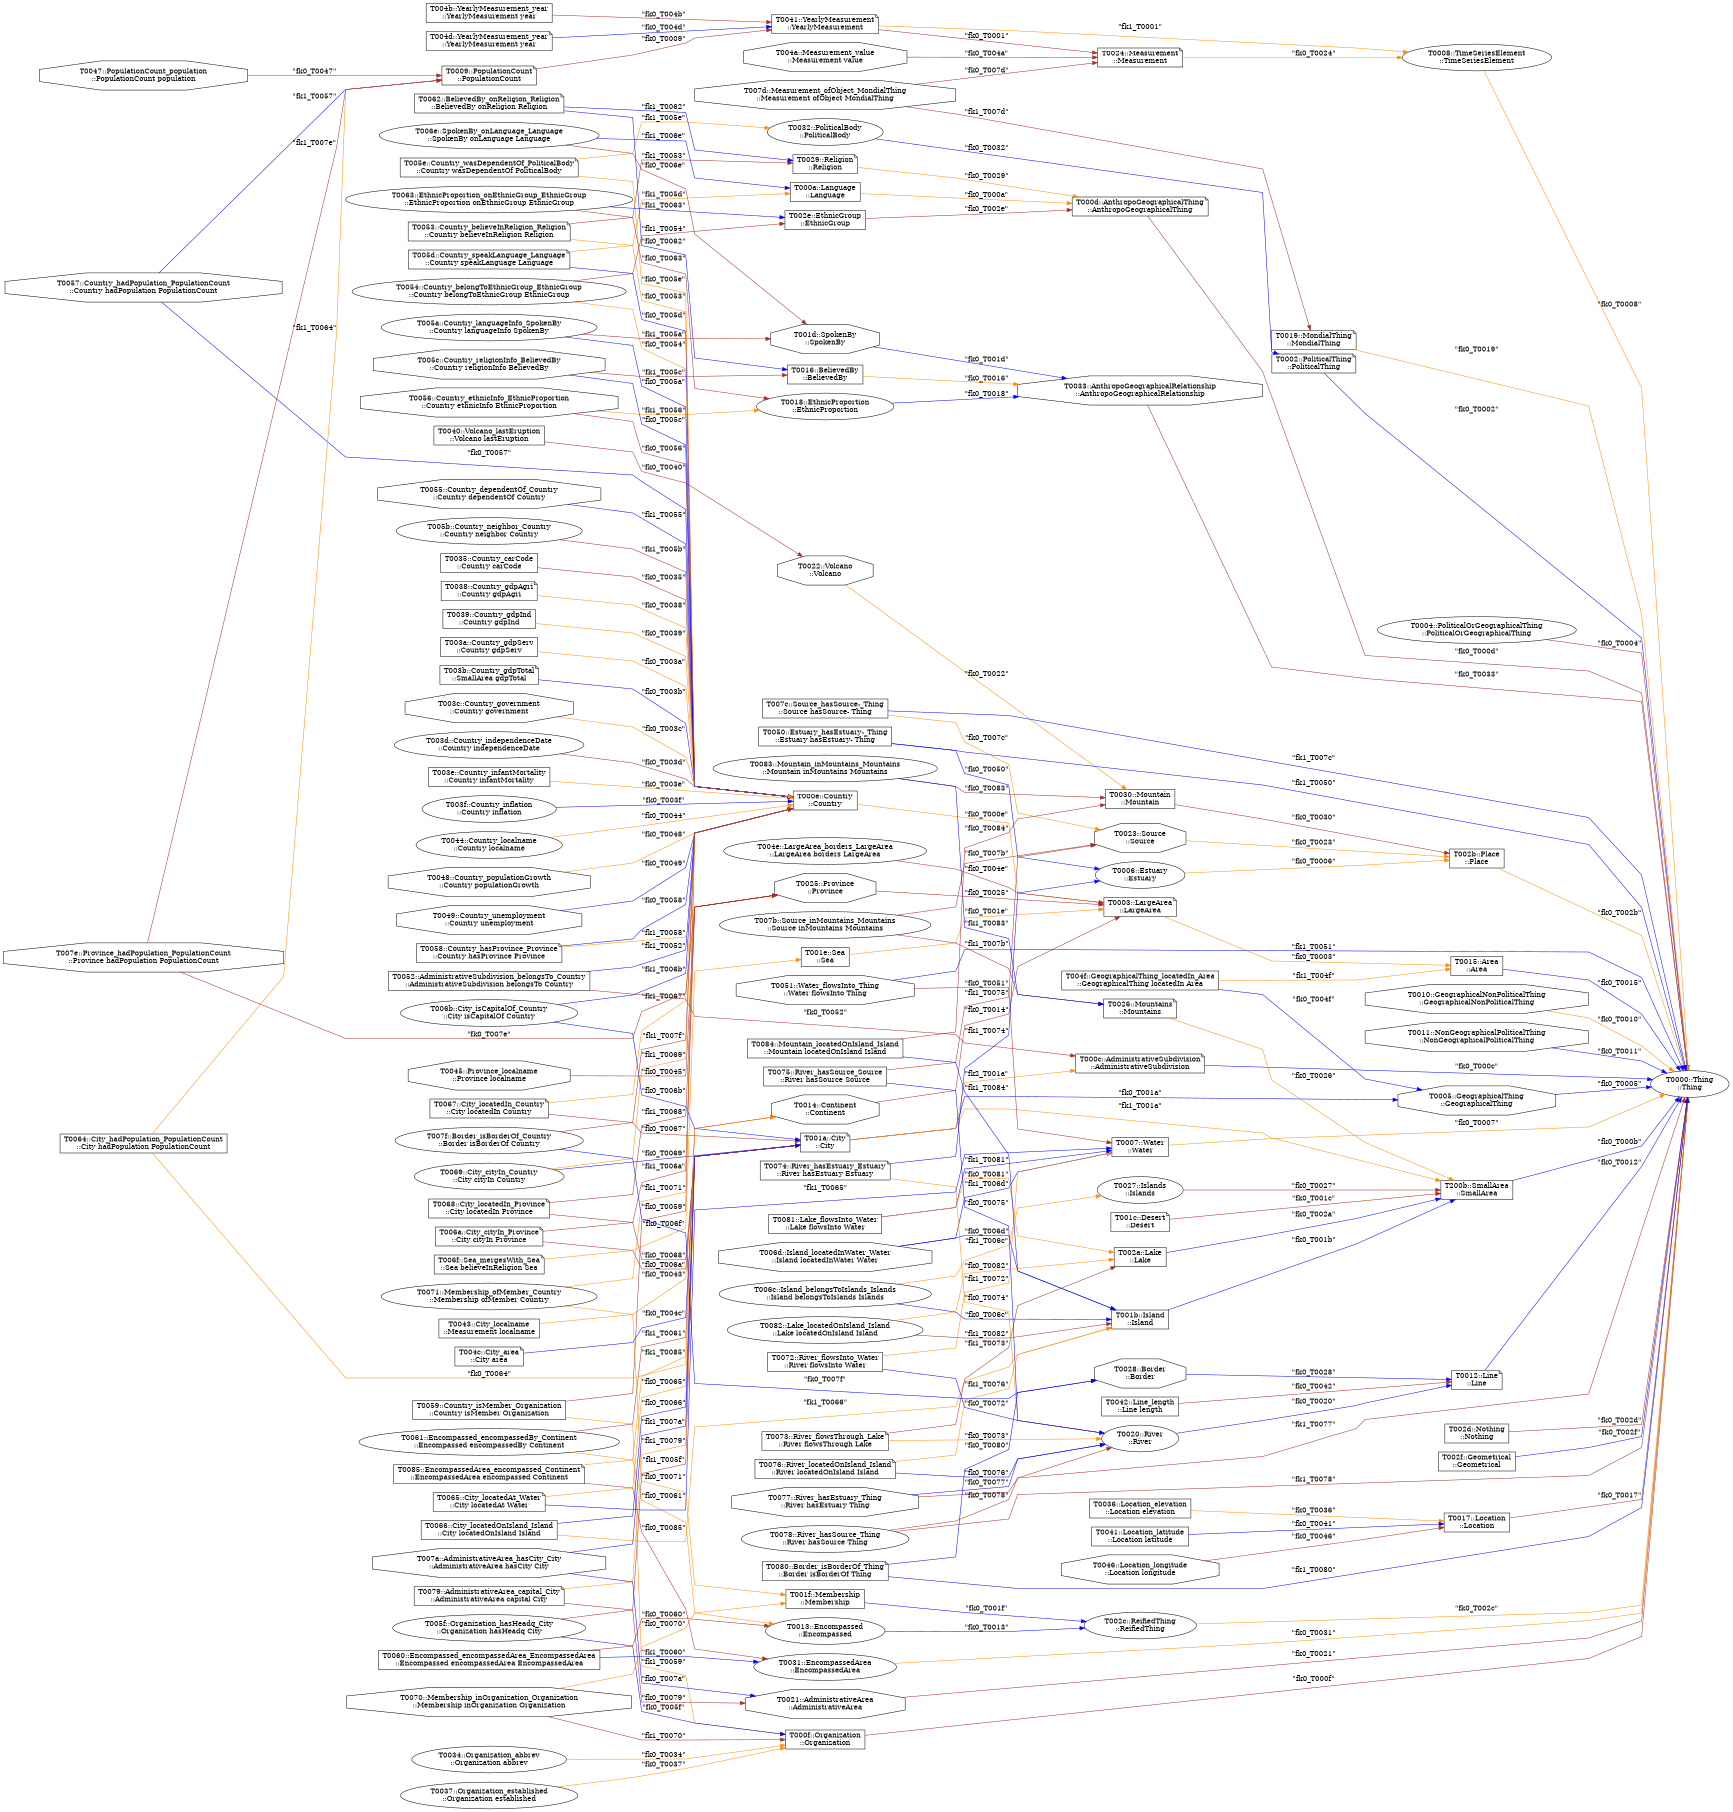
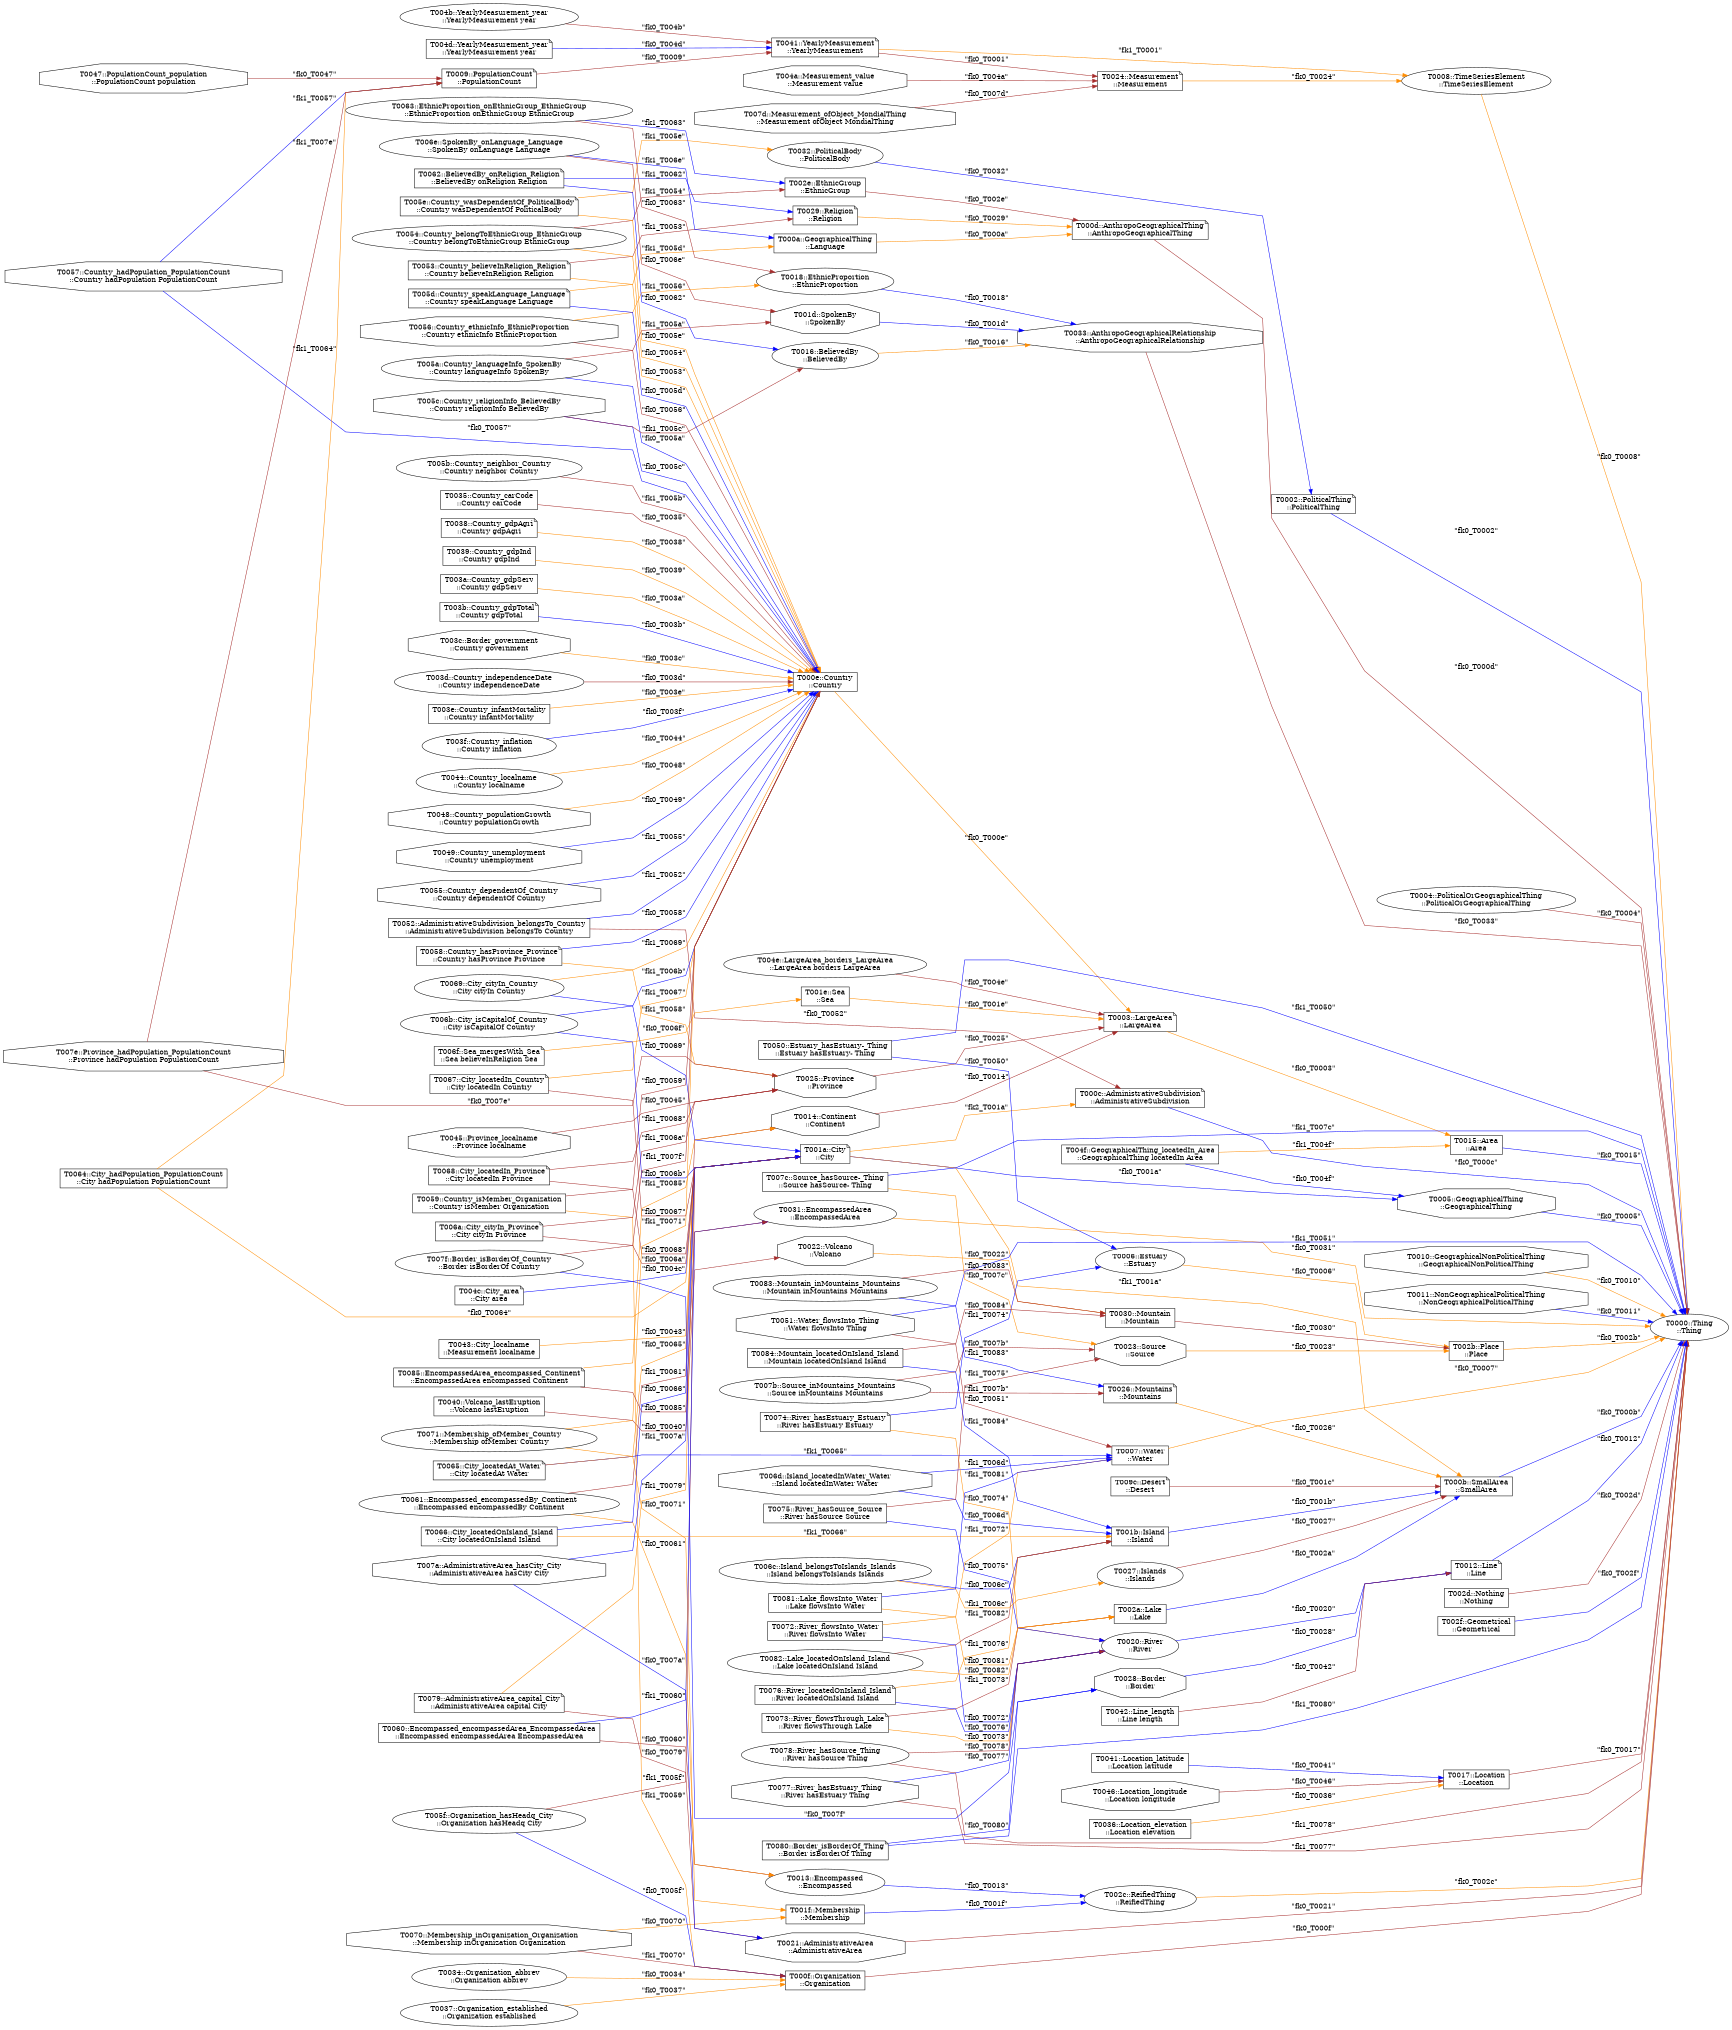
node "T004b::YearlyMeasurement_year ::YearlyMeasurement year": shape box -> ellipse
node "T000a::Language ::Language": label "T000a::Language ::Language" -> "T000a::GeographicalThing ::Language"
node "T0019::MondialThing ::MondialThing": removed
node "T0016::BelievedBy ::BelievedBy": shape box -> ellipse
node "T003b::Country_gdpTotal ::SmallArea gdpTotal": label "T003b::Country_gdpTotal ::SmallArea gdpTotal" -> "T003b::Country_gdpTotal ::Country gdpTotal"
node "T003c::Country_government ::Country government": label "T003c::Country_government ::Country government" -> "T003c::Border_government ::Country government"
node "T200b::SmallArea ::SmallArea": label "T200b::SmallArea ::SmallArea" -> "T000b::SmallArea ::SmallArea"
node "T001c::Desert ::Desert": label "T001c::Desert ::Desert" -> "T009c::Desert ::Desert"
